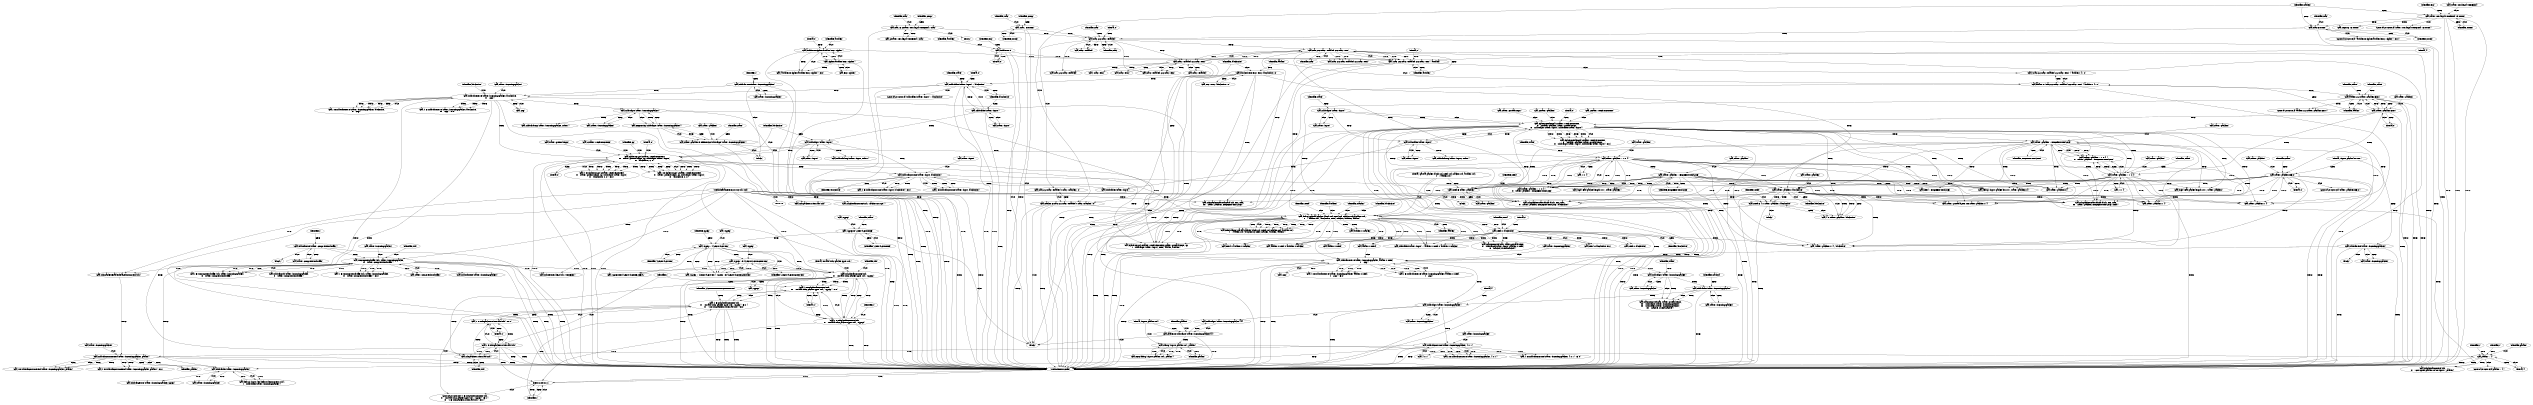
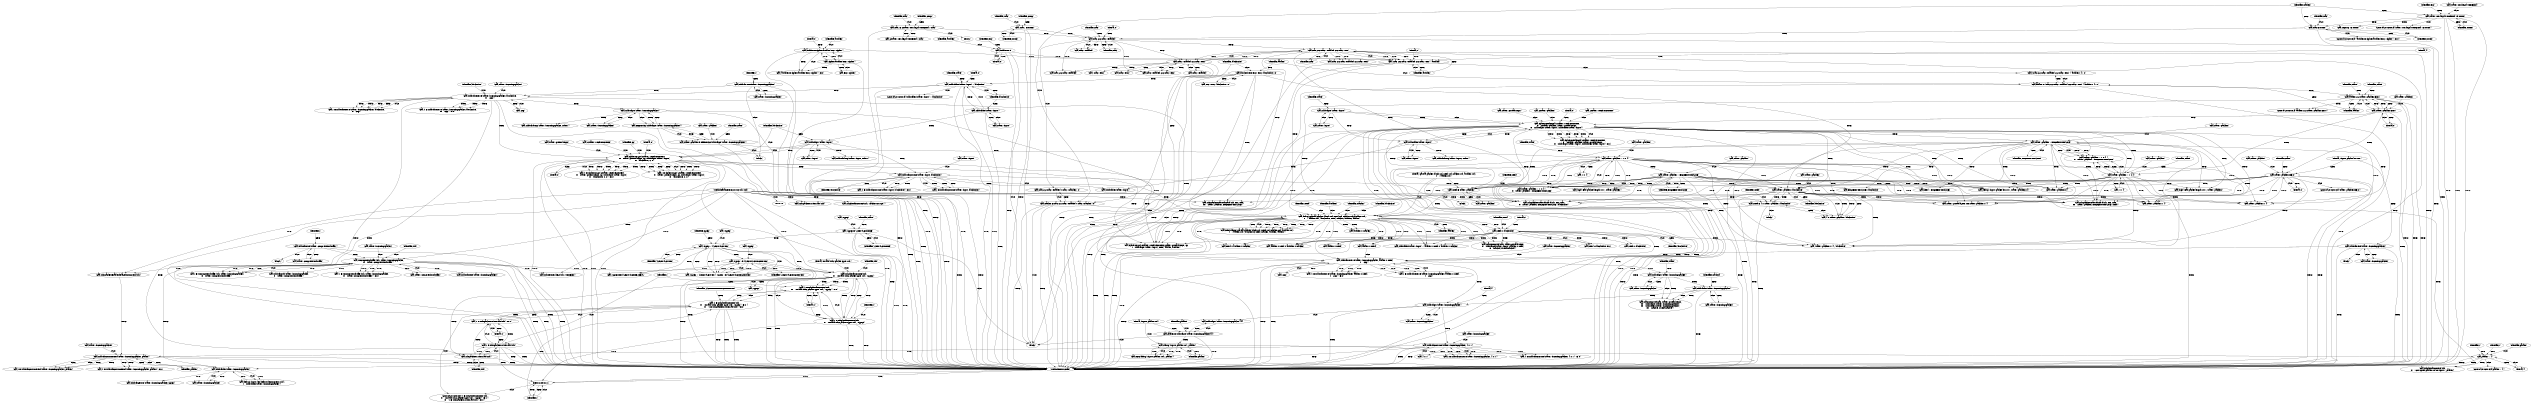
node "(Call,PACKET_MAX_SIZE - block_size)": added
